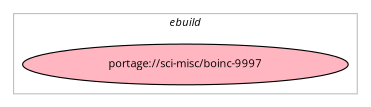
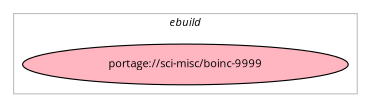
node "portage://sci-misc/boinc-9997": label "portage://sci-misc/boinc-9997" -> "portage://sci-misc/boinc-9999"
